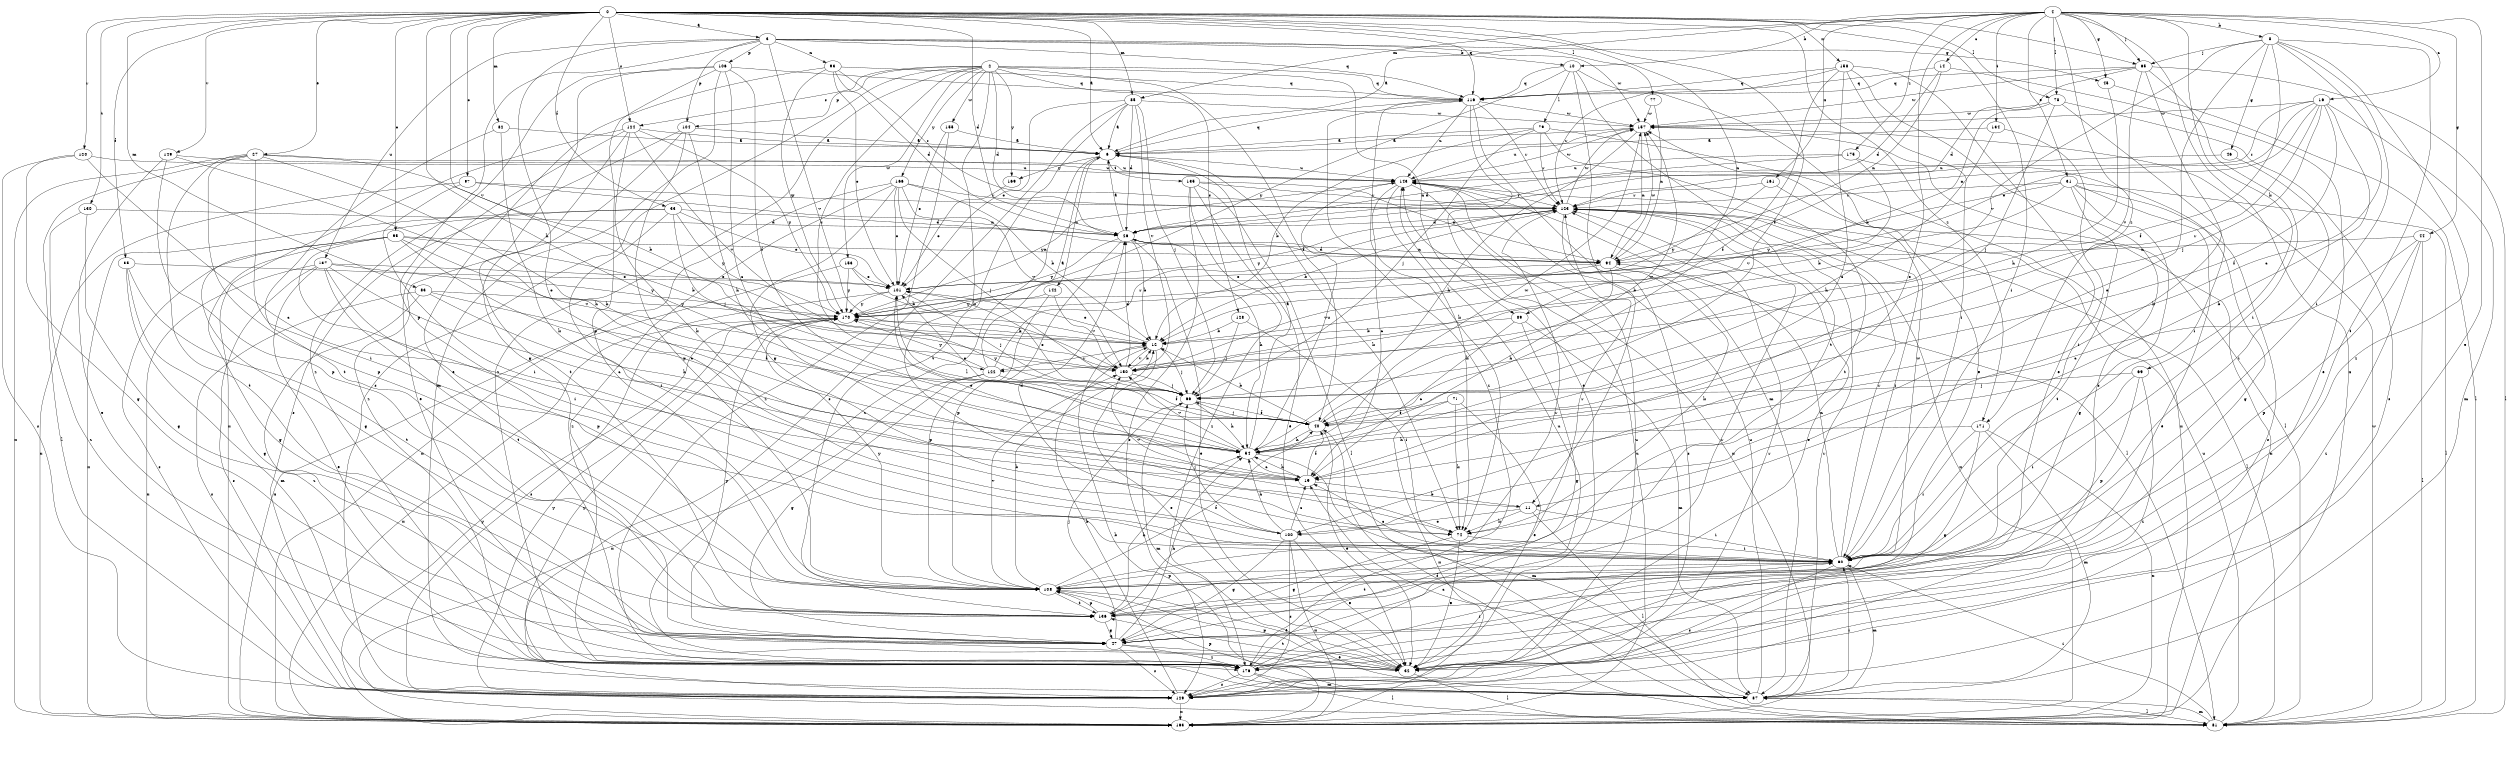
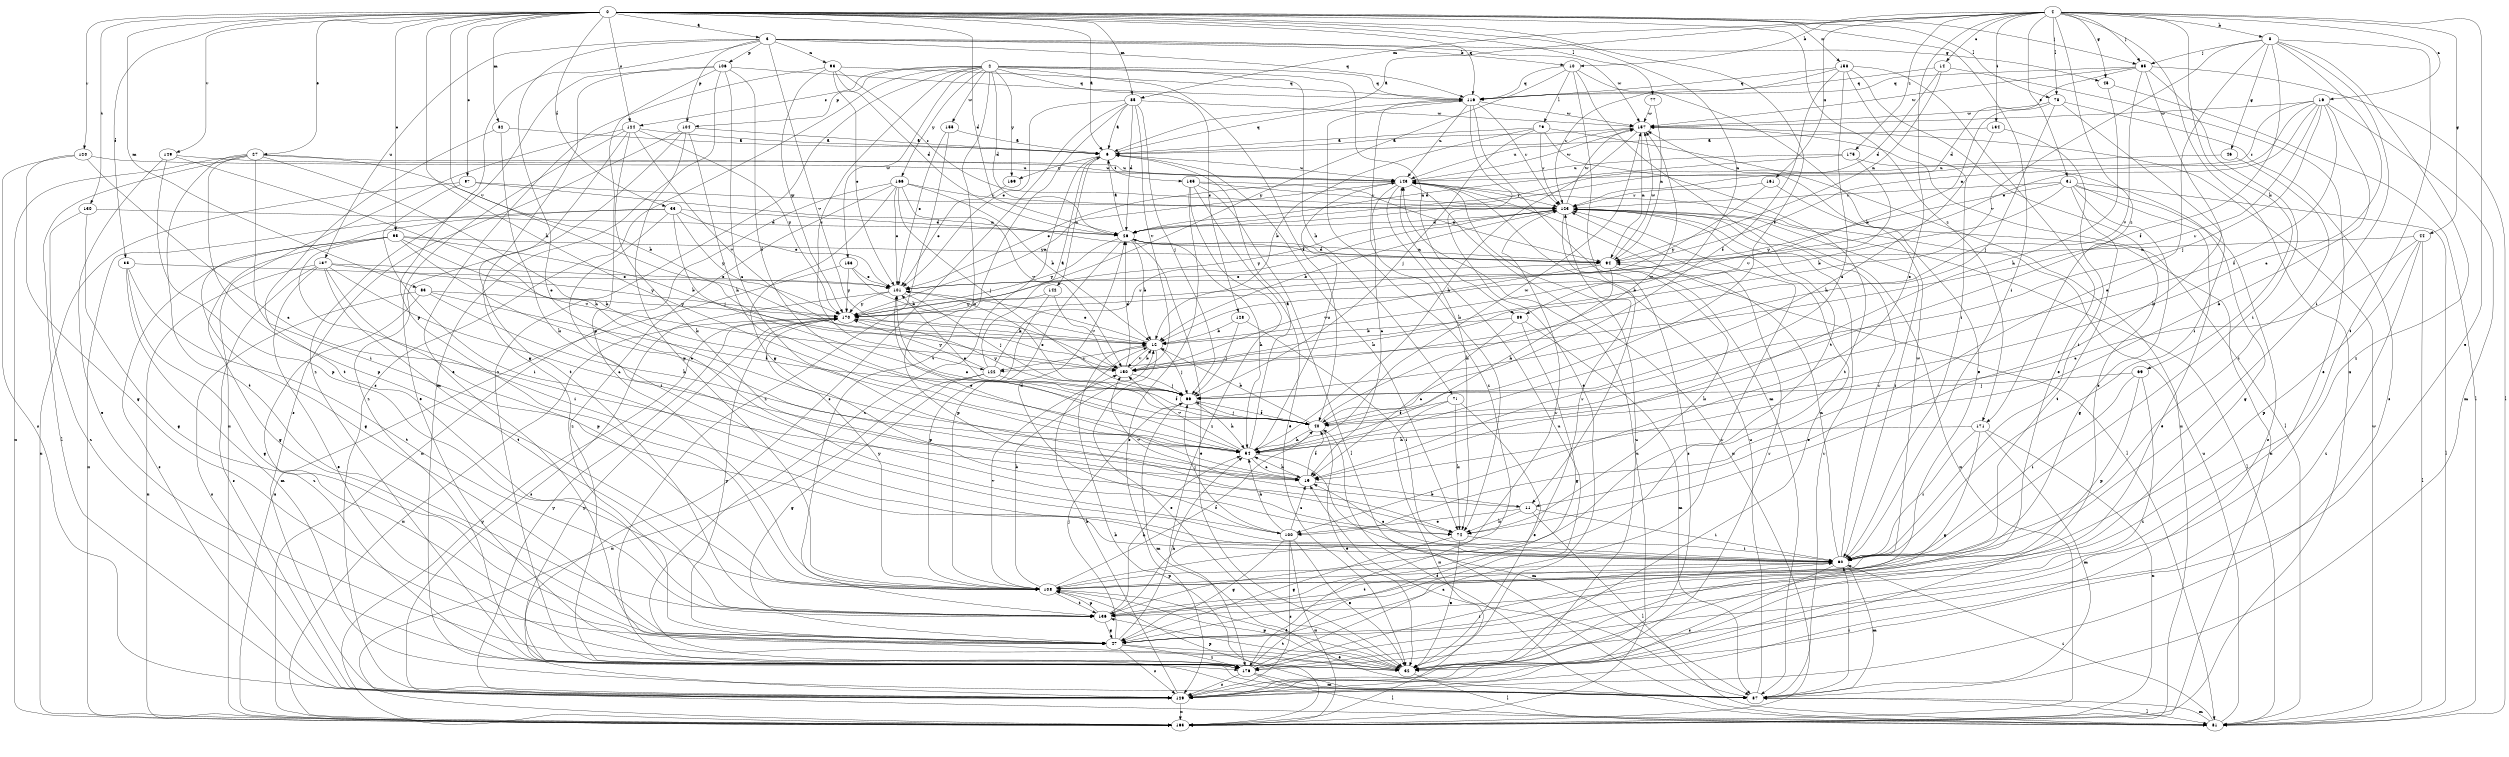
edge "2" -> "71": added, label "k"
edge "143" -> "101": added, label "o"
edge "54" -> "101": label "l" -> "o"
